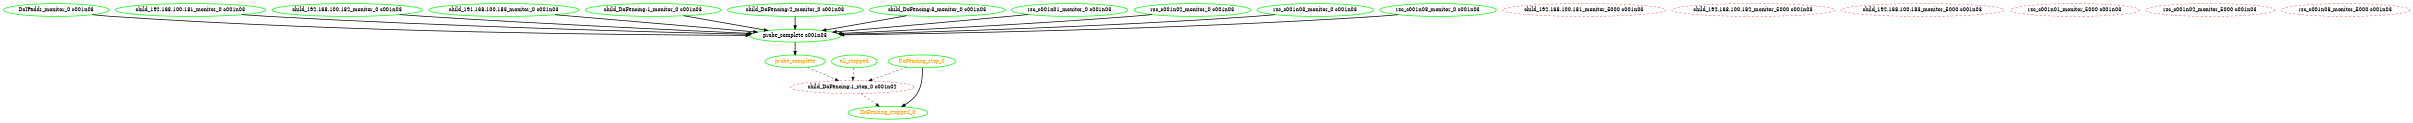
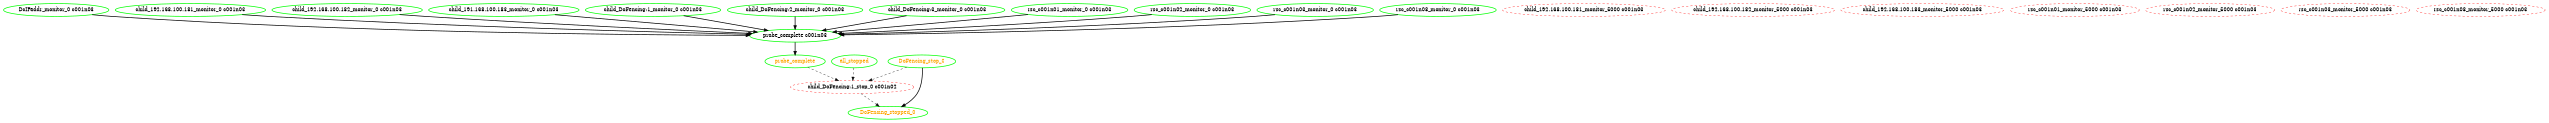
node "rsc_c001n03_monitor_5000 c001n03": added
